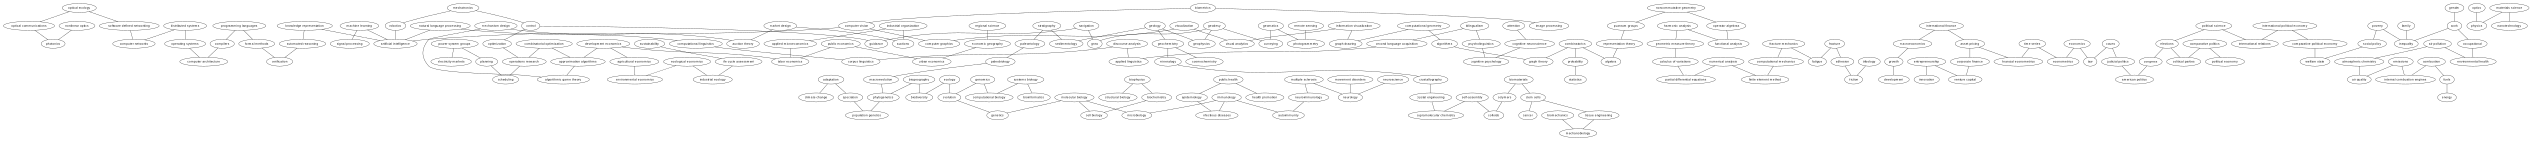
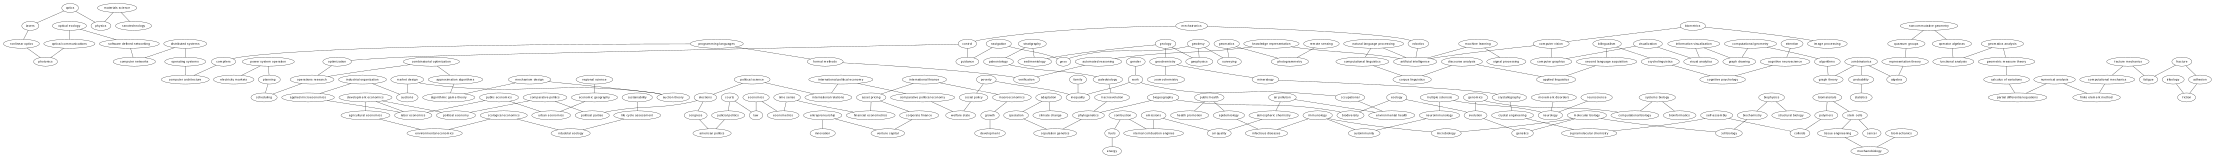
node "lasers": added
node "harmonic analysis": label "harmonic analysis" -> "geomatics analysis"
node "power system groups": label "power system groups" -> "power system operation"
edge "development economics" -- "approximation algorithms": now "development economics" -- "political economy"
